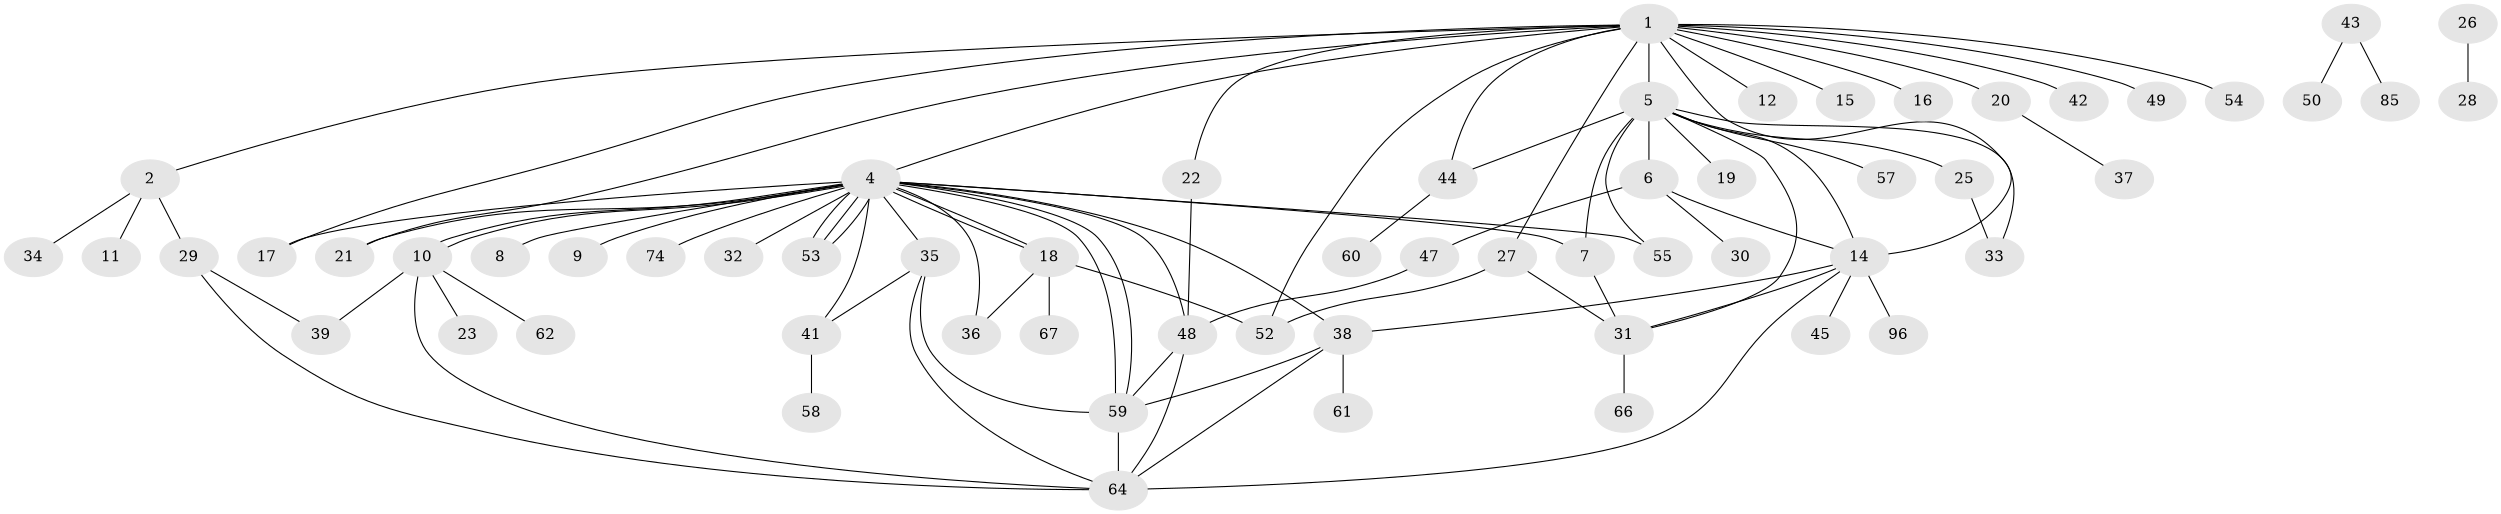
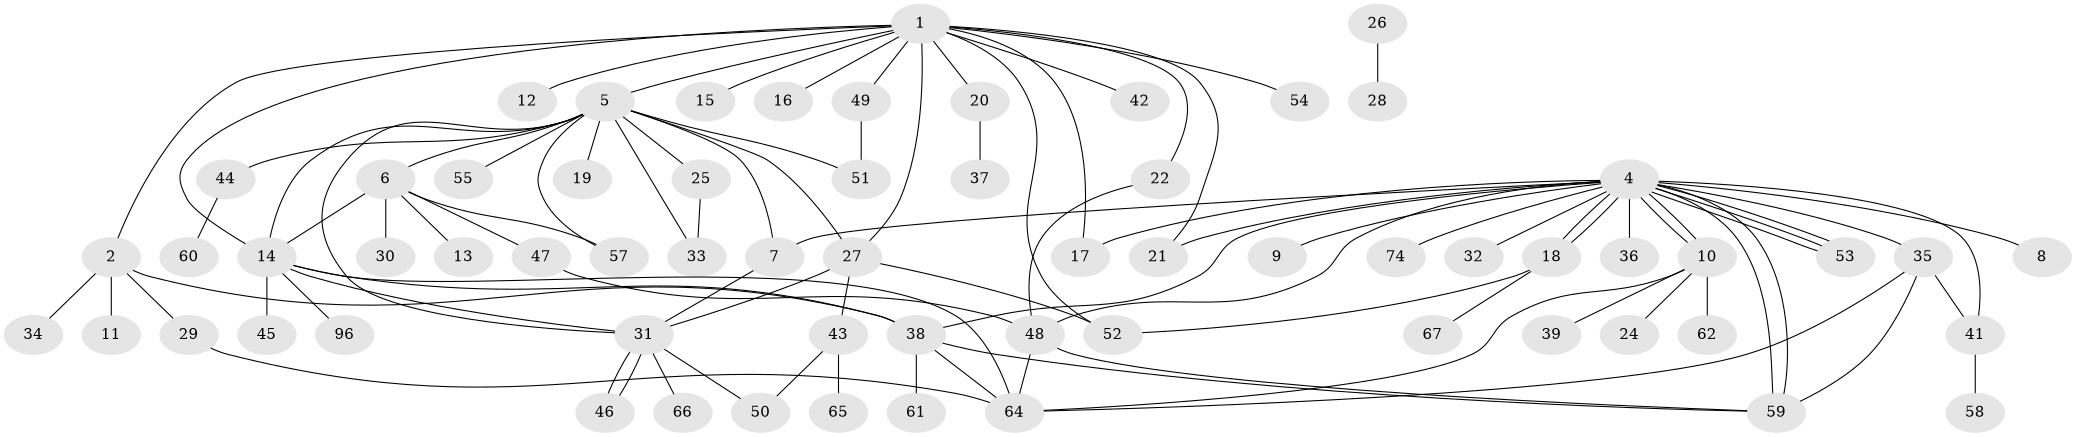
edge "1" -- "44": removed
edge "1" -- "4": removed
node "85": label "85" -> "65"
edge "5" -- "27": added
node "51": added
edge "4" -- "55": removed
edge "6" -- "57": added
node "13": added
edge "29" -- "39": removed
edge "2" -- "38": added
edge "27" -- "43": added
edge "18" -- "36": removed
node "23": label "23" -> "24"
edge "31" -- "50": added
node "46": added
edge "59" -- "64": removed
